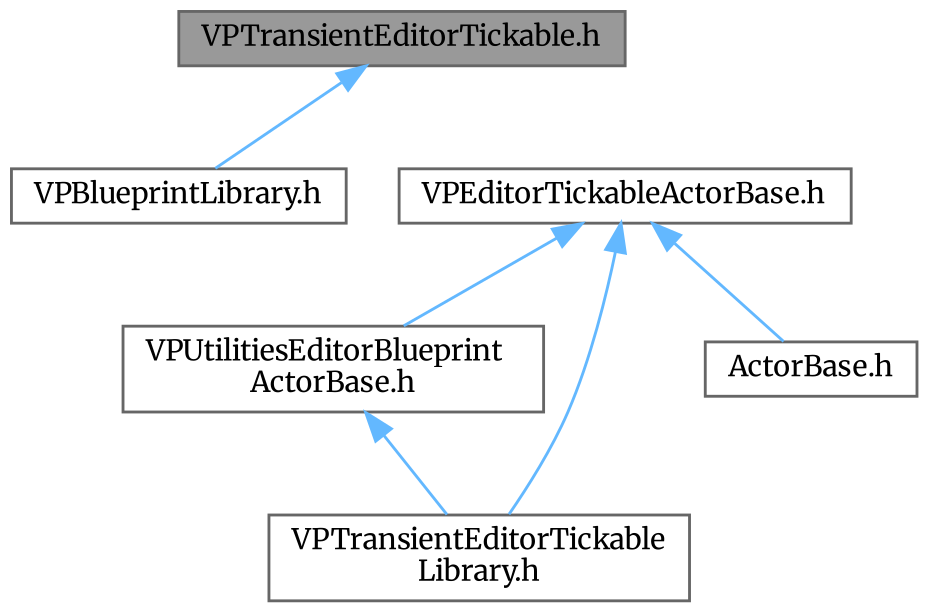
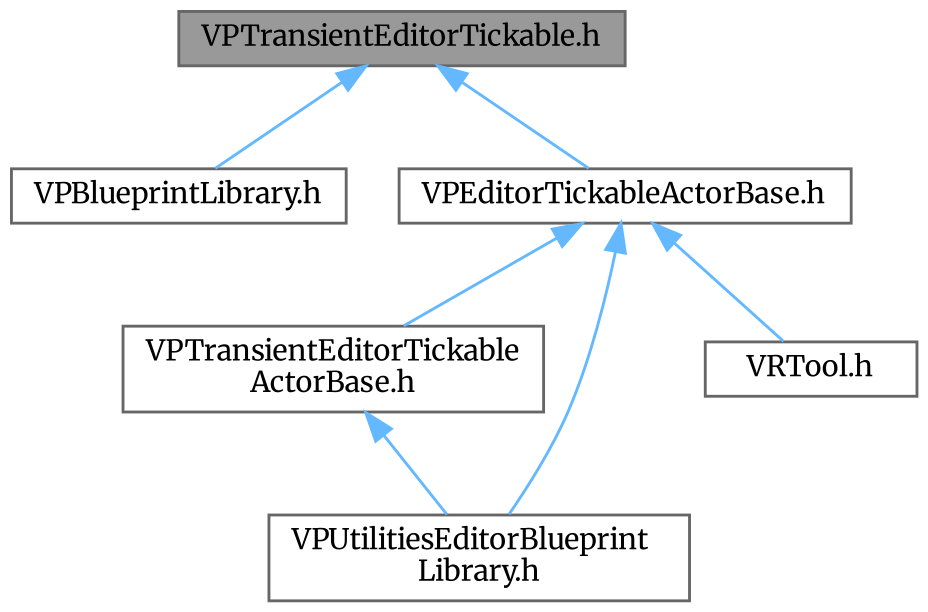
edge "VPEditorTickableActorBase.h" -> "VPTransientEditorTickable.h": added
node "VPUtilitiesEditorBlueprint ActorBase.h": label "VPUtilitiesEditorBlueprint ActorBase.h" -> "VPTransientEditorTickable ActorBase.h"
node "ActorBase.h": label "ActorBase.h" -> "VRTool.h"
node "VPTransientEditorTickable Library.h": label "VPTransientEditorTickable Library.h" -> "VPUtilitiesEditorBlueprint Library.h"
